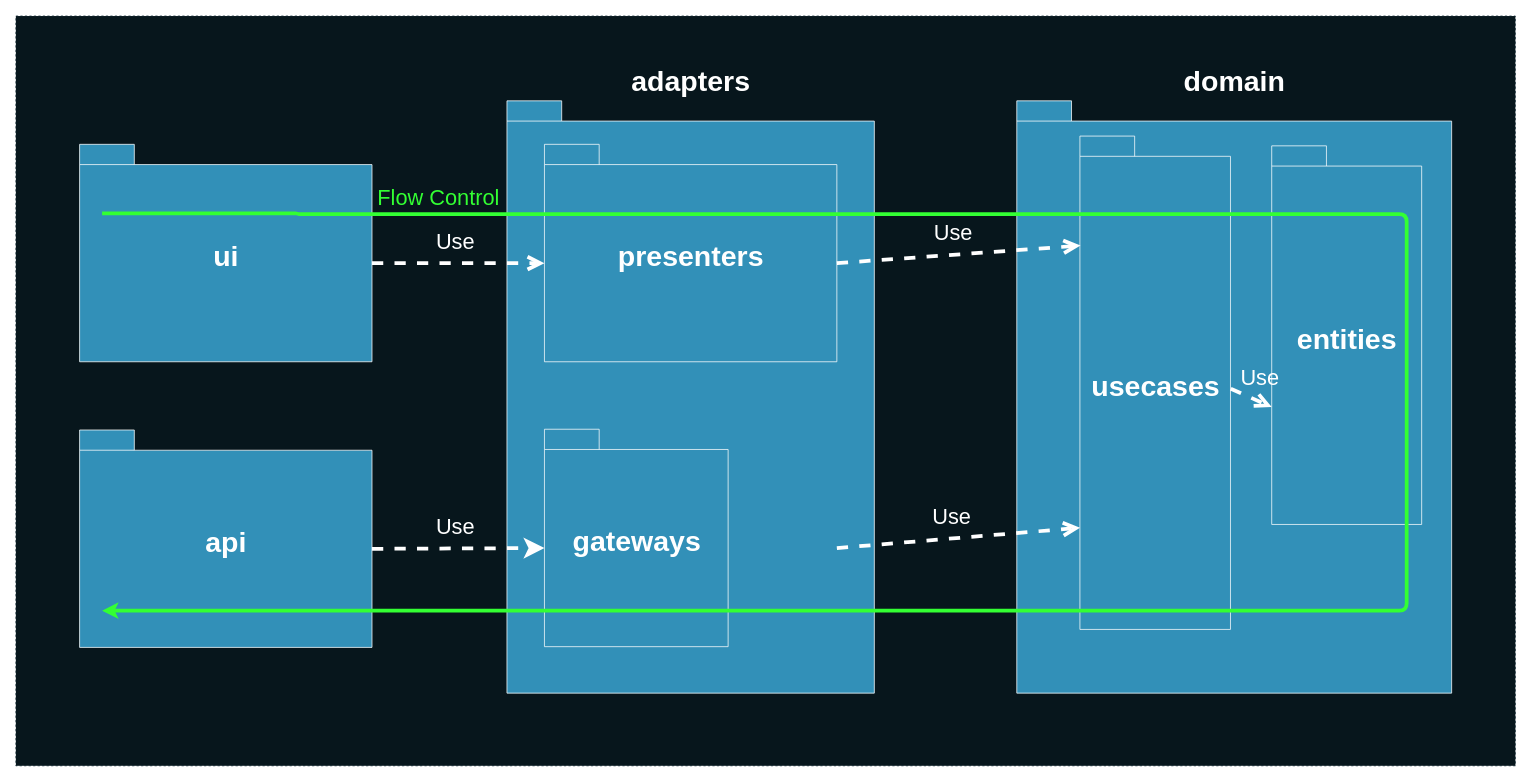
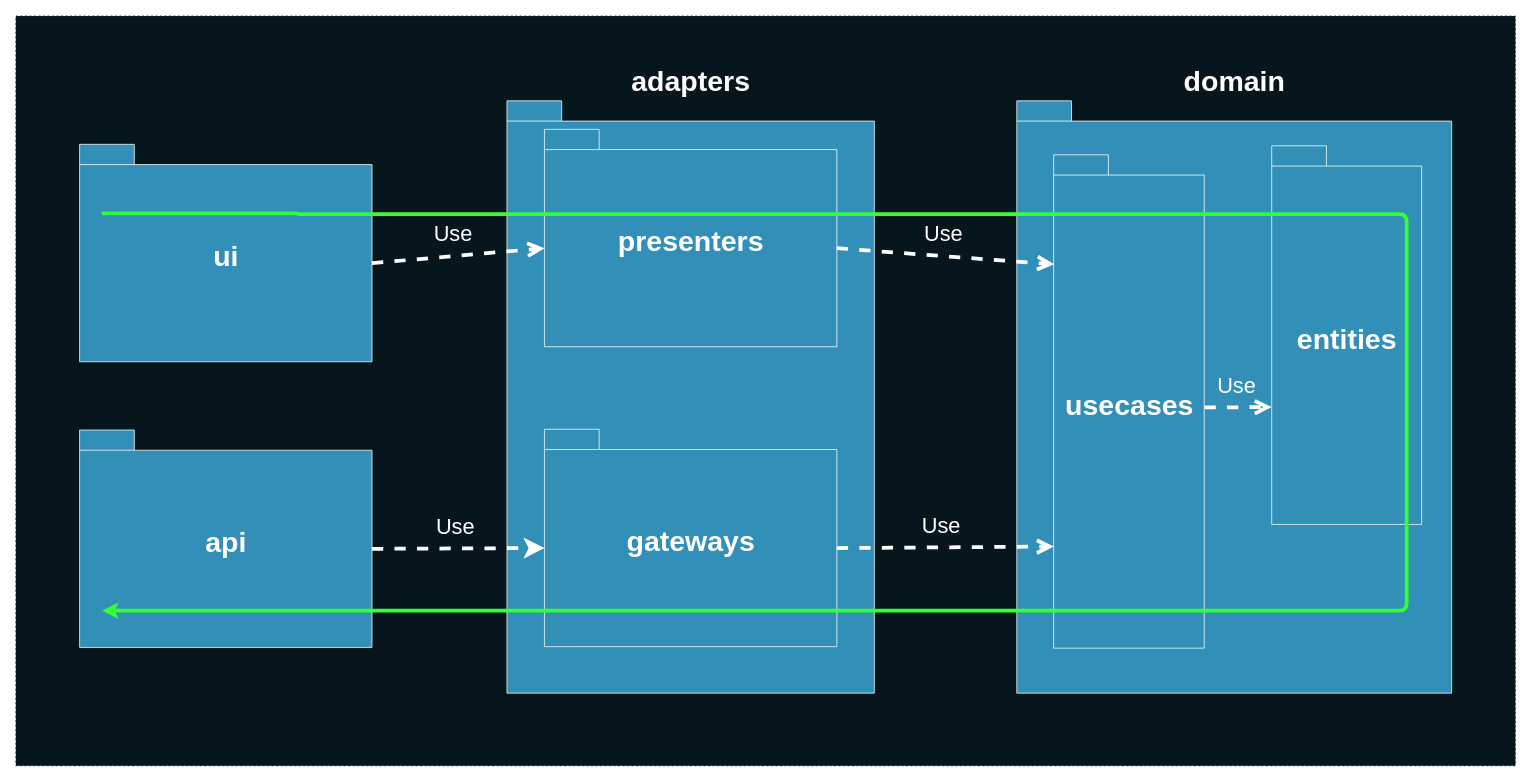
node "Flow Control": removed
node "presenters": moved (690, 253) -> (690, 238)
node "usecases": moved (1155, 383) -> (1129, 402)
node "gateways": size 184x218 -> 293x218
